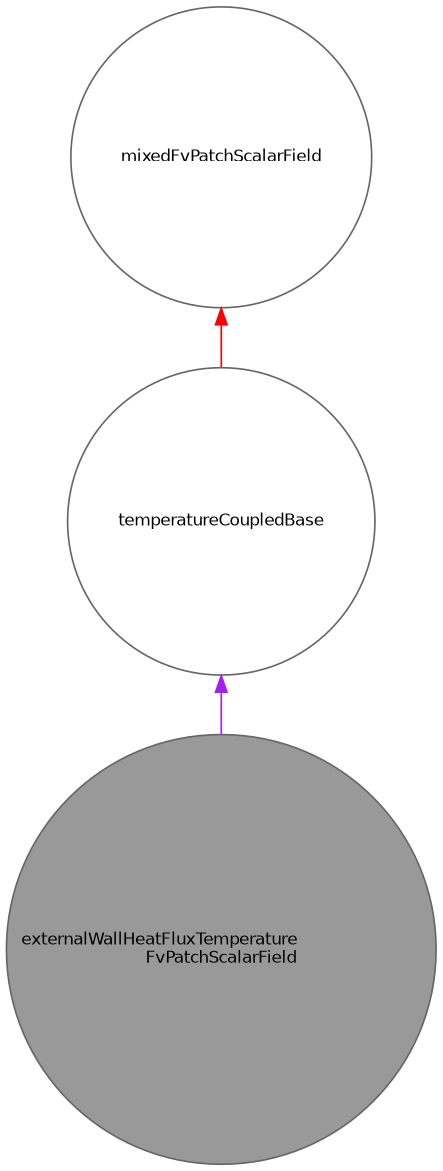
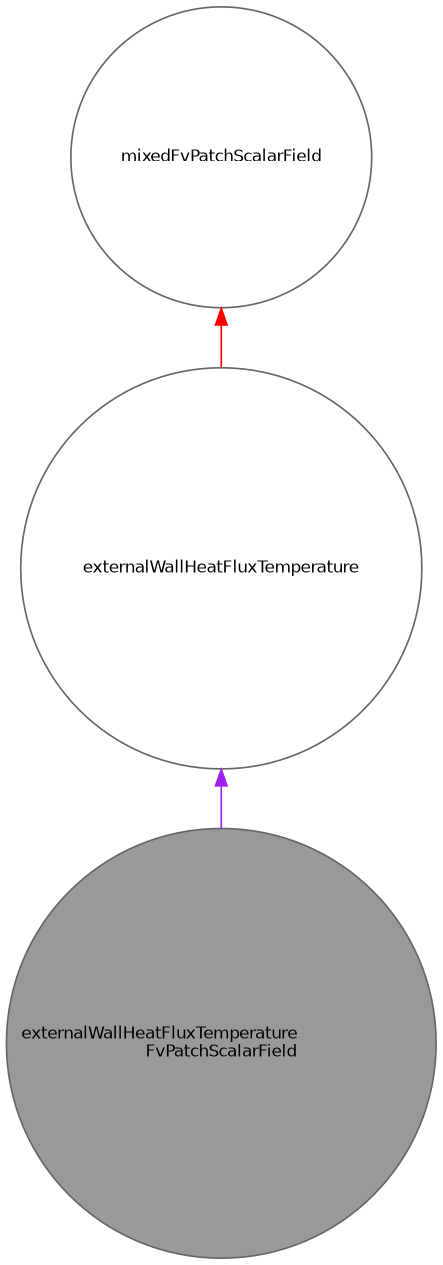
node "temperatureCoupledBase": label "temperatureCoupledBase" -> "externalWallHeatFluxTemperature"
